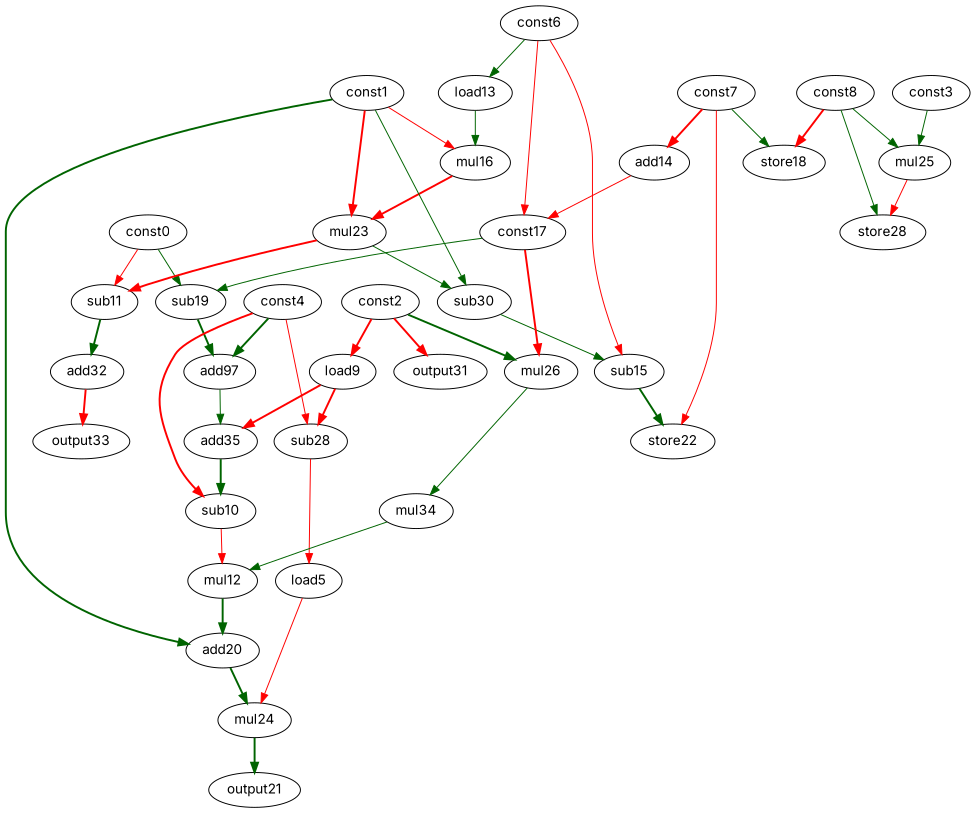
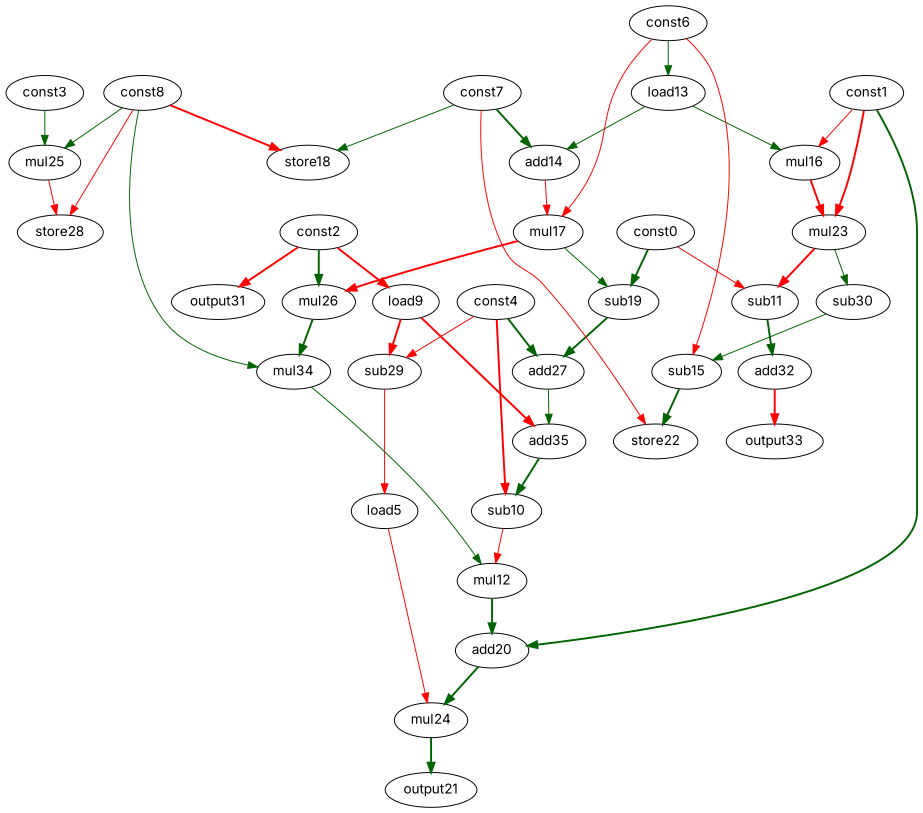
edge "const7" -> "add14": color red -> darkgreen
edge "load13" -> "add14": added
edge "const8" -> "store28": color darkgreen -> red
edge "const1" -> "sub30": removed
node "const17": label "const17" -> "mul17"
edge "const0" -> "sub19": style solid -> bold
edge "const8" -> "mul34": added
node "add97": label "add97" -> "add27"
edge "mul26" -> "mul34": style solid -> bold
node "sub28": label "sub28" -> "sub29"
